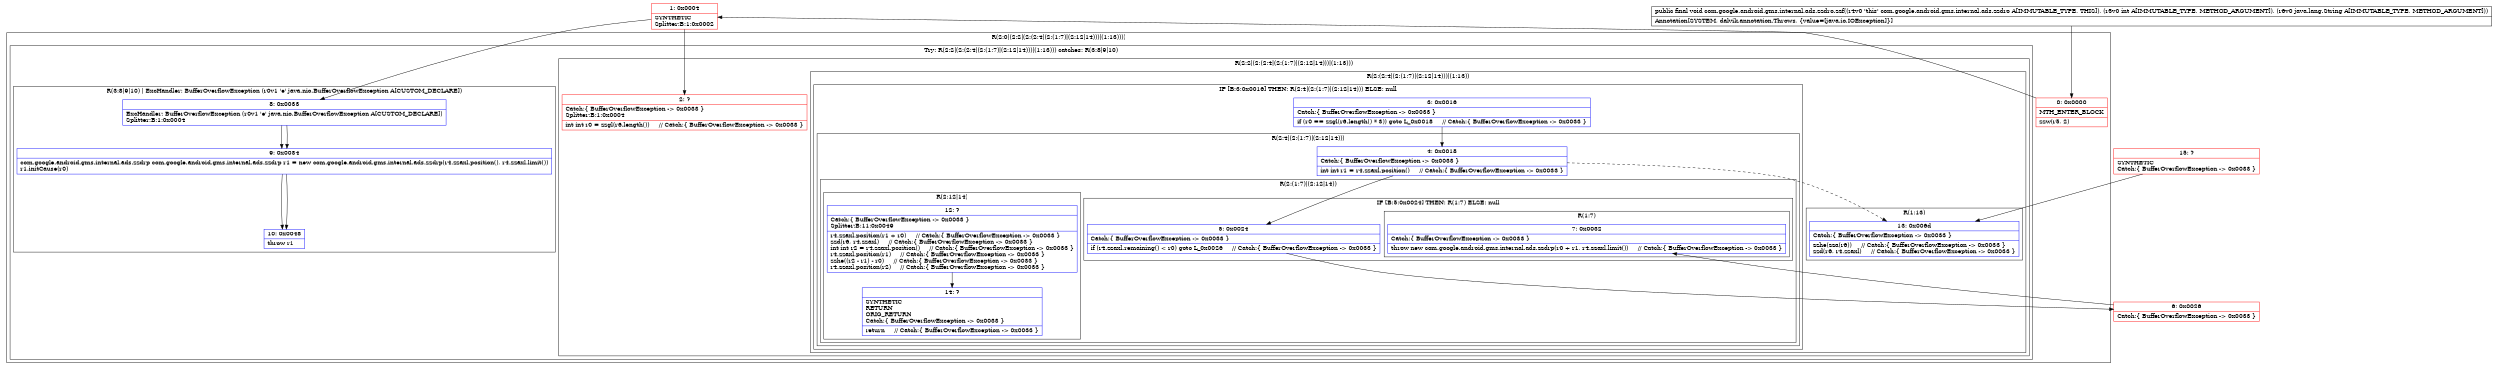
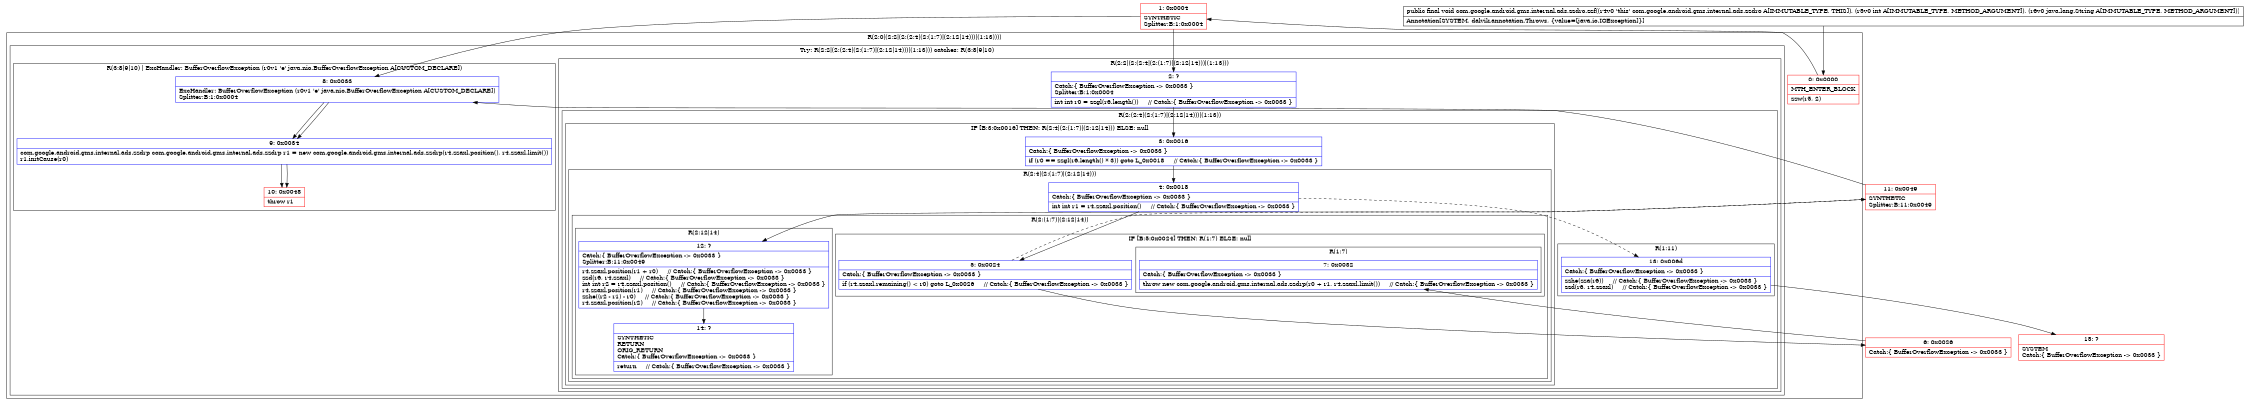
node "1: 0x0004": text "Splitter:B:1:0x0002" -> "Splitter:B:1:0x0004"
node "2: ?": color red -> blue
edge "2: ?" -> "3: 0x0016": added
node "15: ?": text "SYNTHETIC" -> "SYSTEM"
node "11: 0x0049": added
edge "15: ?" -> "13: 0x006d": reversed
cluster "R(1:13)": label "R(1:13)" -> "R(1:11)"
node "10: 0x0048": color blue -> red
